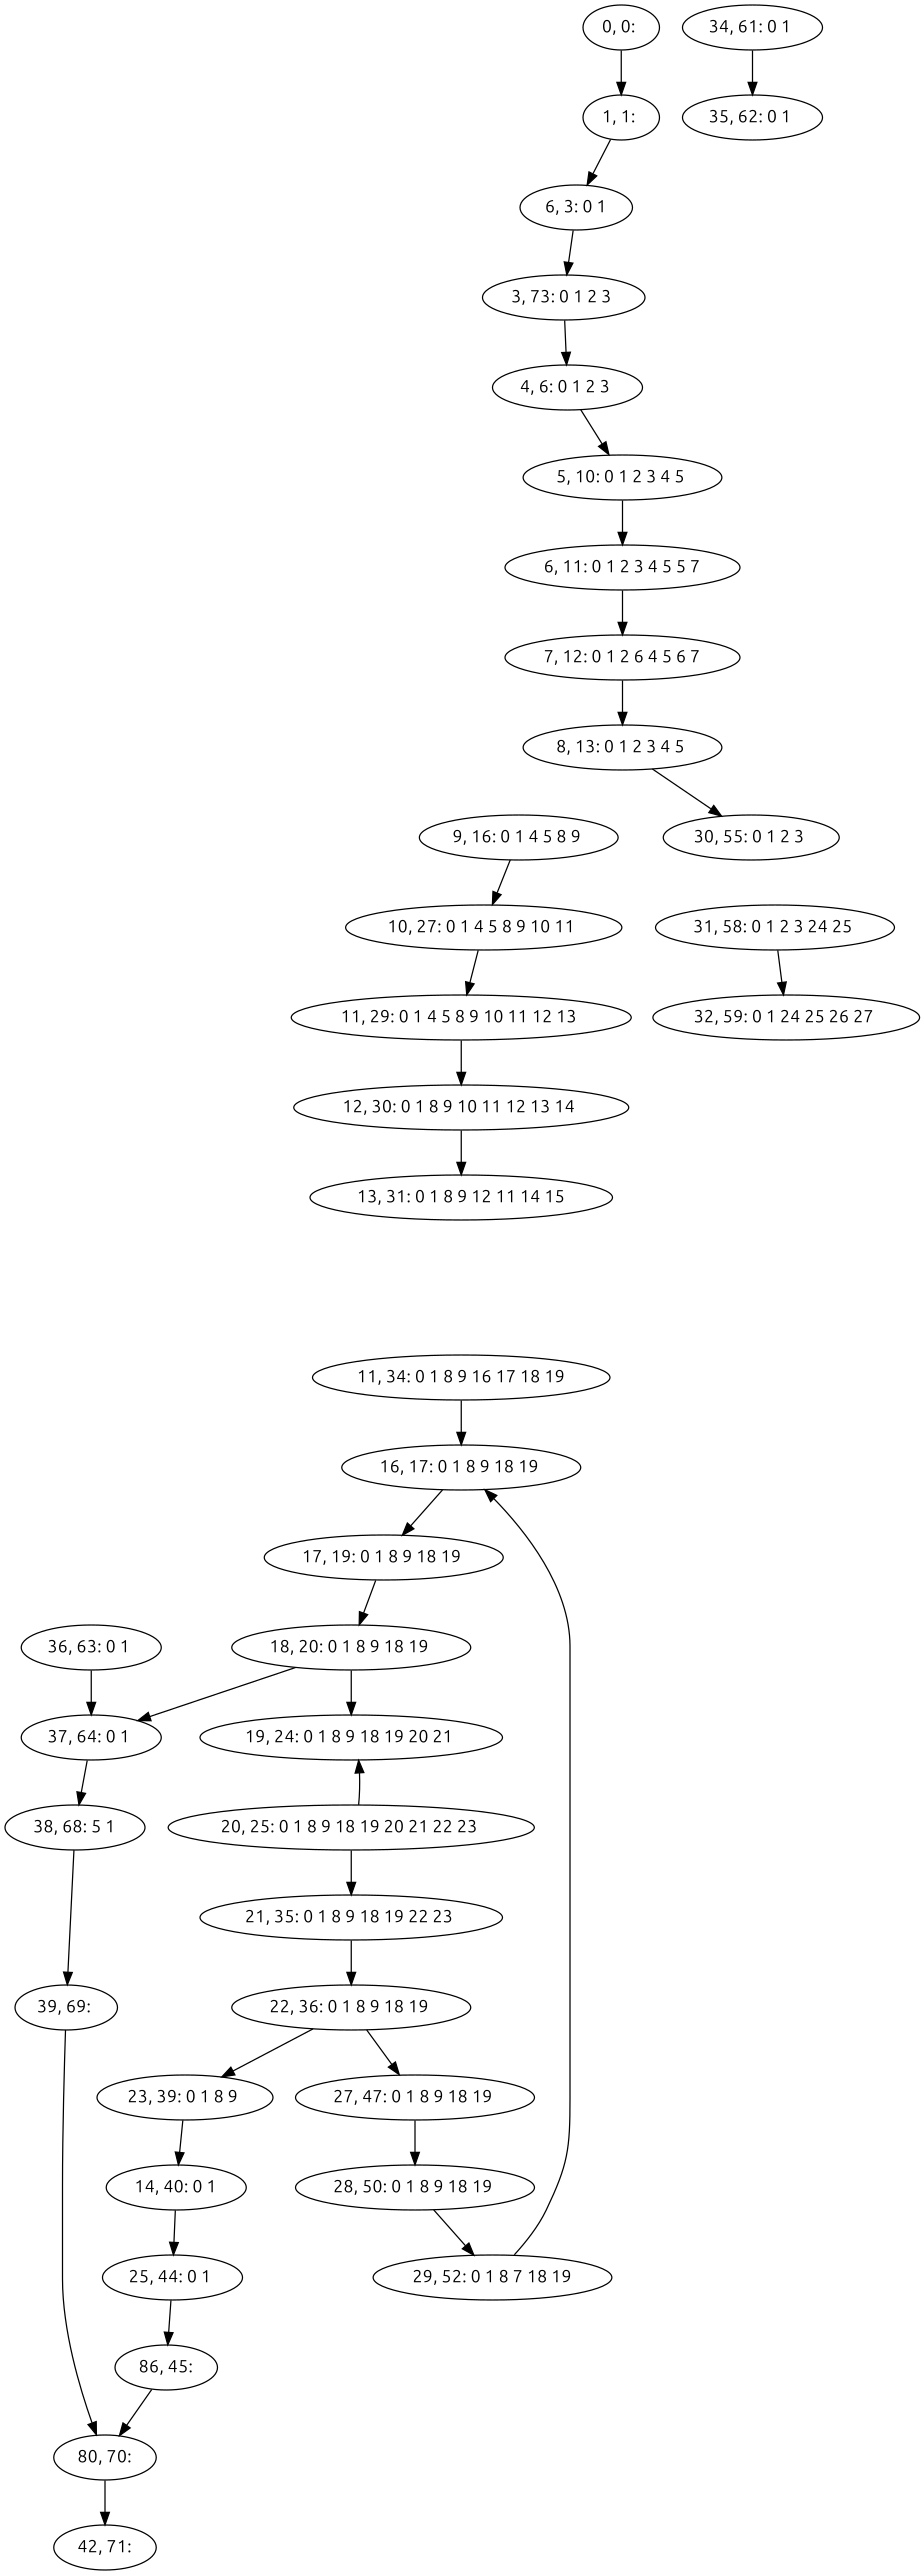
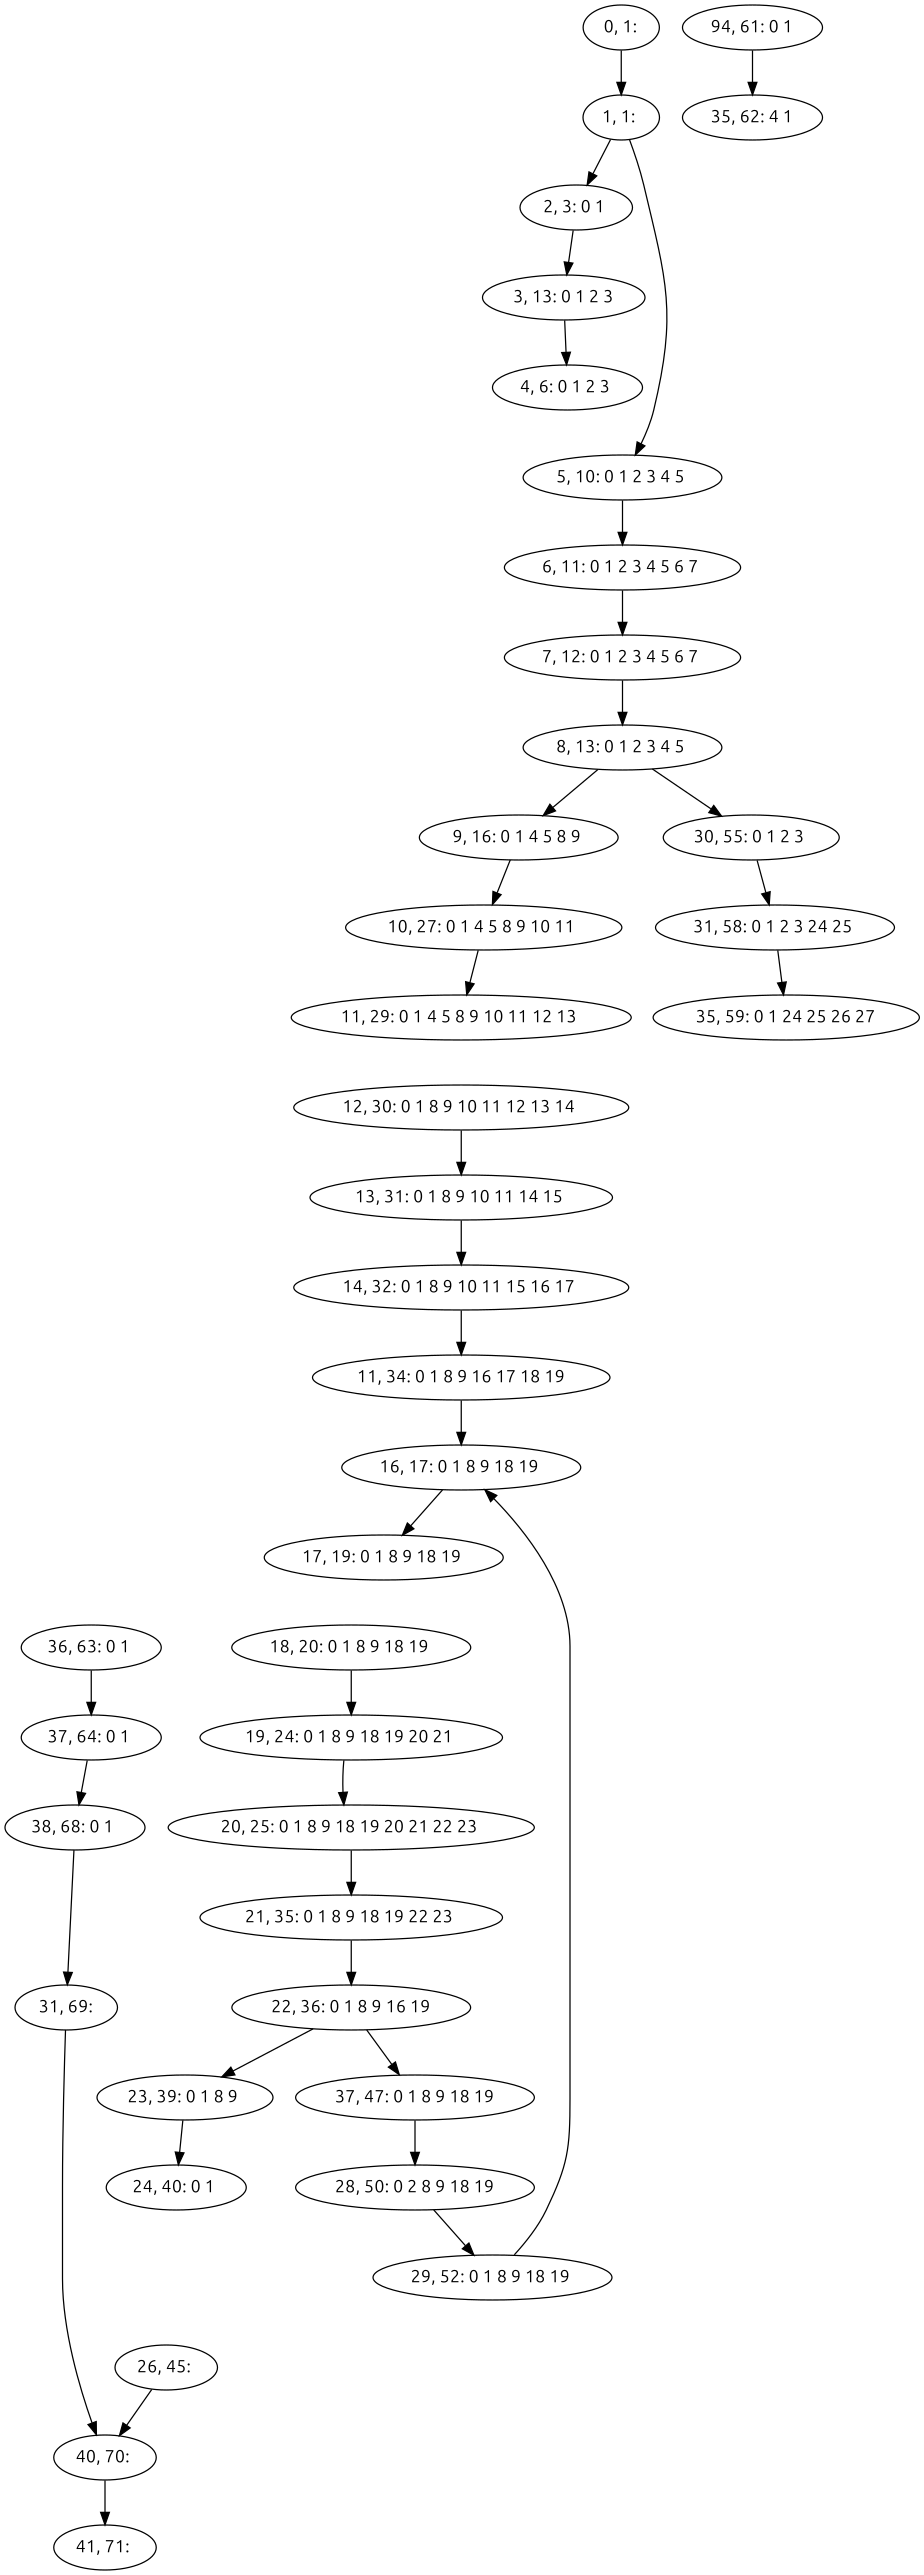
node "0, 0:": label "0, 0:" -> "0, 1:"
node "34, 61: 0 1": label "34, 61: 0 1" -> "94, 61: 0 1"
node "35, 62: 0 1": label "35, 62: 0 1" -> "35, 62: 4 1"
node "6, 3: 0 1": label "6, 3: 0 1" -> "2, 3: 0 1"
node "3, 73: 0 1 2 3": label "3, 73: 0 1 2 3" -> "3, 13: 0 1 2 3"
edge "4, 6: 0 1 2 3" -> "5, 10: 0 1 2 3 4 5": now "1, 1:" -> "5, 10: 0 1 2 3 4 5"
node "6, 11: 0 1 2 3 4 5 5 7": label "6, 11: 0 1 2 3 4 5 5 7" -> "6, 11: 0 1 2 3 4 5 6 7"
node "7, 12: 0 1 2 6 4 5 6 7": label "7, 12: 0 1 2 6 4 5 6 7" -> "7, 12: 0 1 2 3 4 5 6 7"
edge "8, 13: 0 1 2 3 4 5" -> "9, 16: 0 1 4 5 8 9": added
edge "30, 55: 0 1 2 3" -> "31, 58: 0 1 2 3 24 25": added
node "32, 59: 0 1 24 25 26 27": label "32, 59: 0 1 24 25 26 27" -> "35, 59: 0 1 24 25 26 27"
edge "11, 29: 0 1 4 5 8 9 10 11 12 13" -> "12, 30: 0 1 8 9 10 11 12 13 14": removed
node "13, 31: 0 1 8 9 12 11 14 15": label "13, 31: 0 1 8 9 12 11 14 15" -> "13, 31: 0 1 8 9 10 11 14 15"
node "14, 32: 0 1 8 9 10 11 15 16 17": added
edge "17, 19: 0 1 8 9 18 19" -> "18, 20: 0 1 8 9 18 19": removed
edge "18, 20: 0 1 8 9 18 19" -> "37, 64: 0 1": removed
edge "20, 25: 0 1 8 9 18 19 20 21 22 23" -> "19, 24: 0 1 8 9 18 19 20 21": reversed
node "38, 68: 5 1": label "38, 68: 5 1" -> "38, 68: 0 1"
node "39, 69:": label "39, 69:" -> "31, 69:"
node "22, 36: 0 1 8 9 18 19": label "22, 36: 0 1 8 9 18 19" -> "22, 36: 0 1 8 9 16 19"
node "27, 47: 0 1 8 9 18 19": label "27, 47: 0 1 8 9 18 19" -> "37, 47: 0 1 8 9 18 19"
node "14, 40: 0 1": label "14, 40: 0 1" -> "24, 40: 0 1"
node "28, 50: 0 1 8 9 18 19": label "28, 50: 0 1 8 9 18 19" -> "28, 50: 0 2 8 9 18 19"
node "25, 44: 0 1": removed
node "29, 52: 0 1 8 7 18 19": label "29, 52: 0 1 8 7 18 19" -> "29, 52: 0 1 8 9 18 19"
node "86, 45:": label "86, 45:" -> "26, 45:"
node "80, 70:": label "80, 70:" -> "40, 70:"
node "42, 71:": label "42, 71:" -> "41, 71:"
